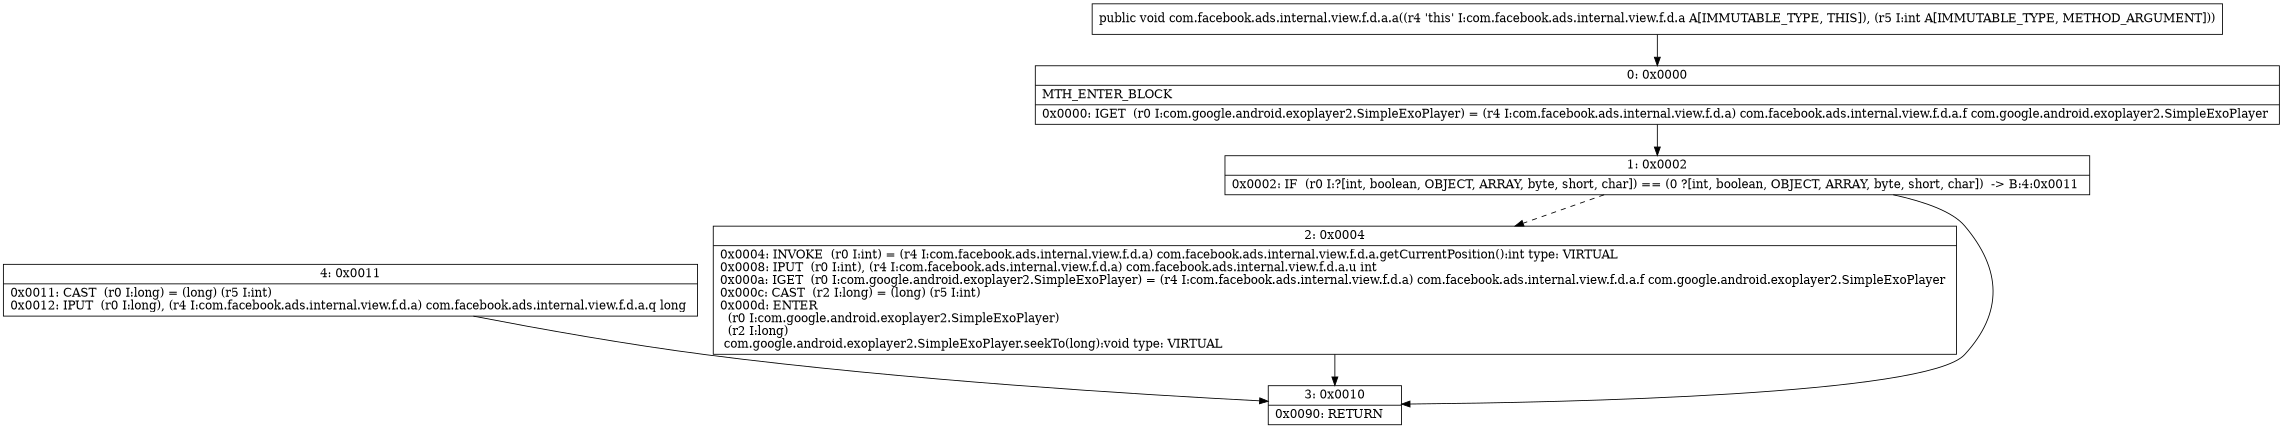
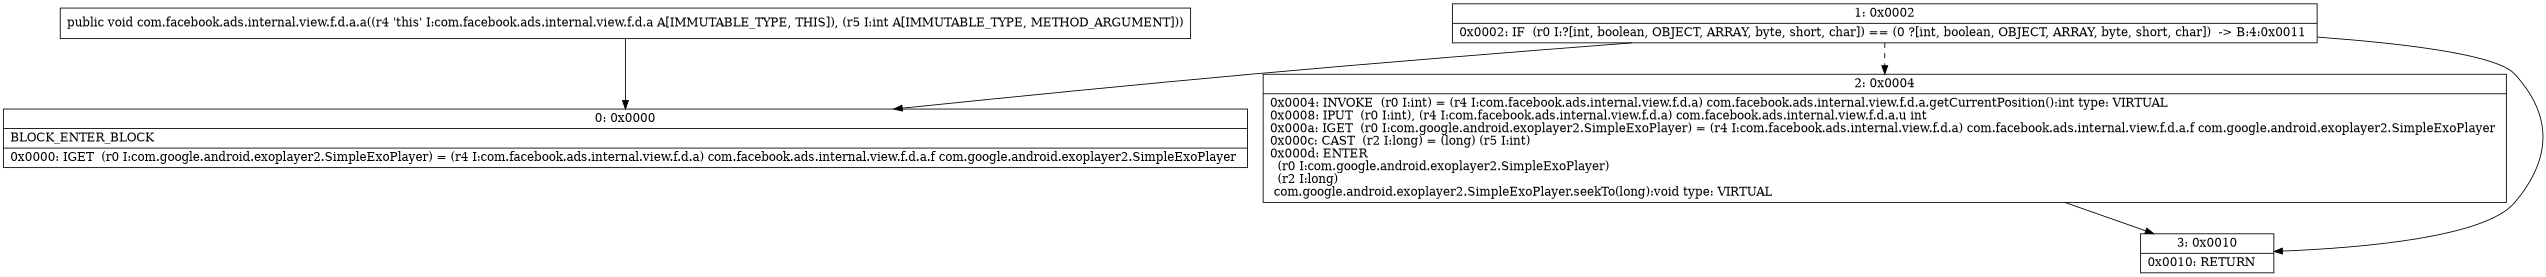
node "0: 0x0000": text "MTH_ENTER_BLOCK" -> "BLOCK_ENTER_BLOCK"
edge "0: 0x0000" -> "1: 0x0002": reversed
node "4: 0x0011": removed
node "3: 0x0010": text "0x0090: RETURN" -> "0x0010: RETURN"
